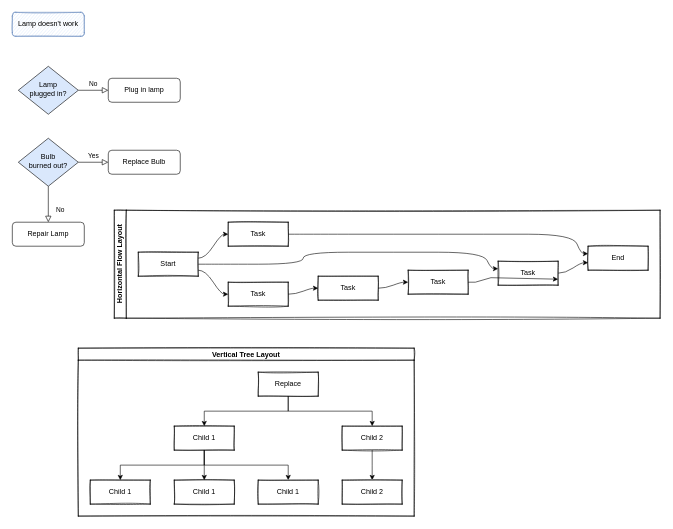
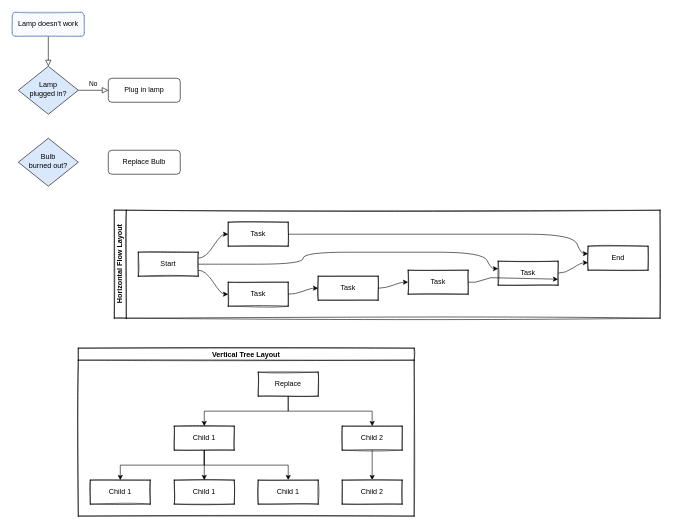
edge "Lamp doesn't work" -> "Lamp plugged in?": added
edge "Bulb burned out?" -> "Replace Bulb": removed, label "Yes"
edge "Bulb burned out?" -> "Repair Lamp": removed, label "No"
node "Repair Lamp": removed
